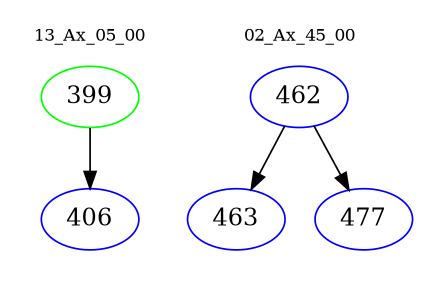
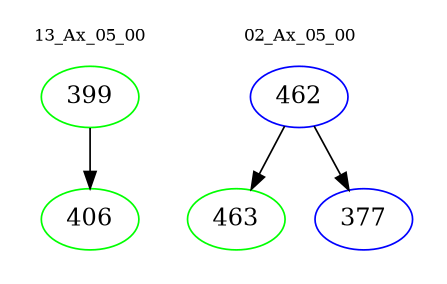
cluster "02_Ax_45_00": label "02_Ax_45_00" -> "02_Ax_05_00"
node "406": color blue -> green
node "463": color blue -> green
node "477": label "477" -> "377"
